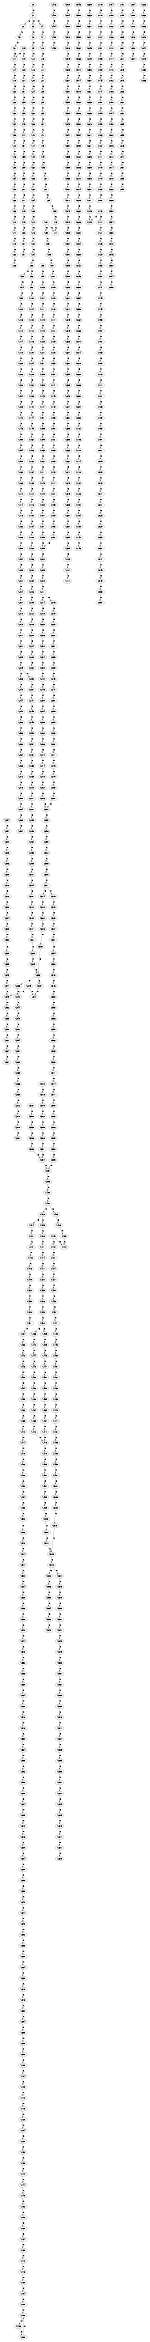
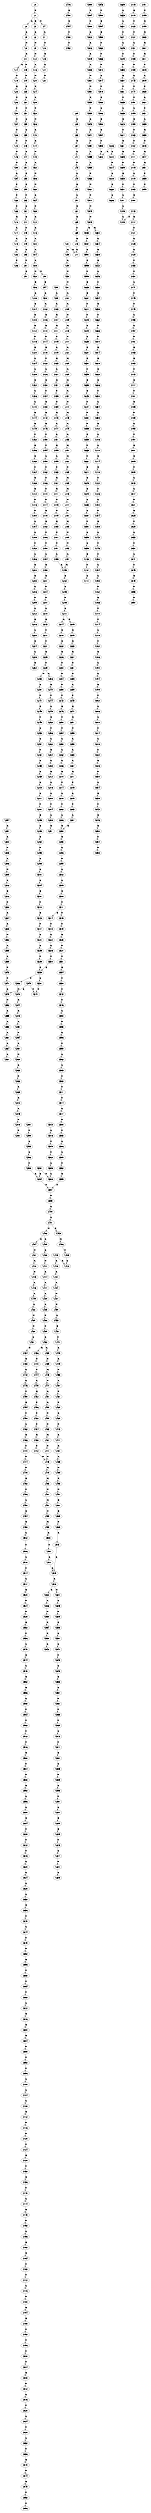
edge "S15" -> "S11": reversed
edge "S21" -> "S25": removed, label "G"
edge "S602" -> "S606": reversed
edge "S626" -> "S630": now "S579" -> "S630"
node "S750": added
edge "S388" -> "S391": reversed
edge "S800" -> "S792": now "S800" -> "S804"
edge "S824" -> "S828": added, label "T"
